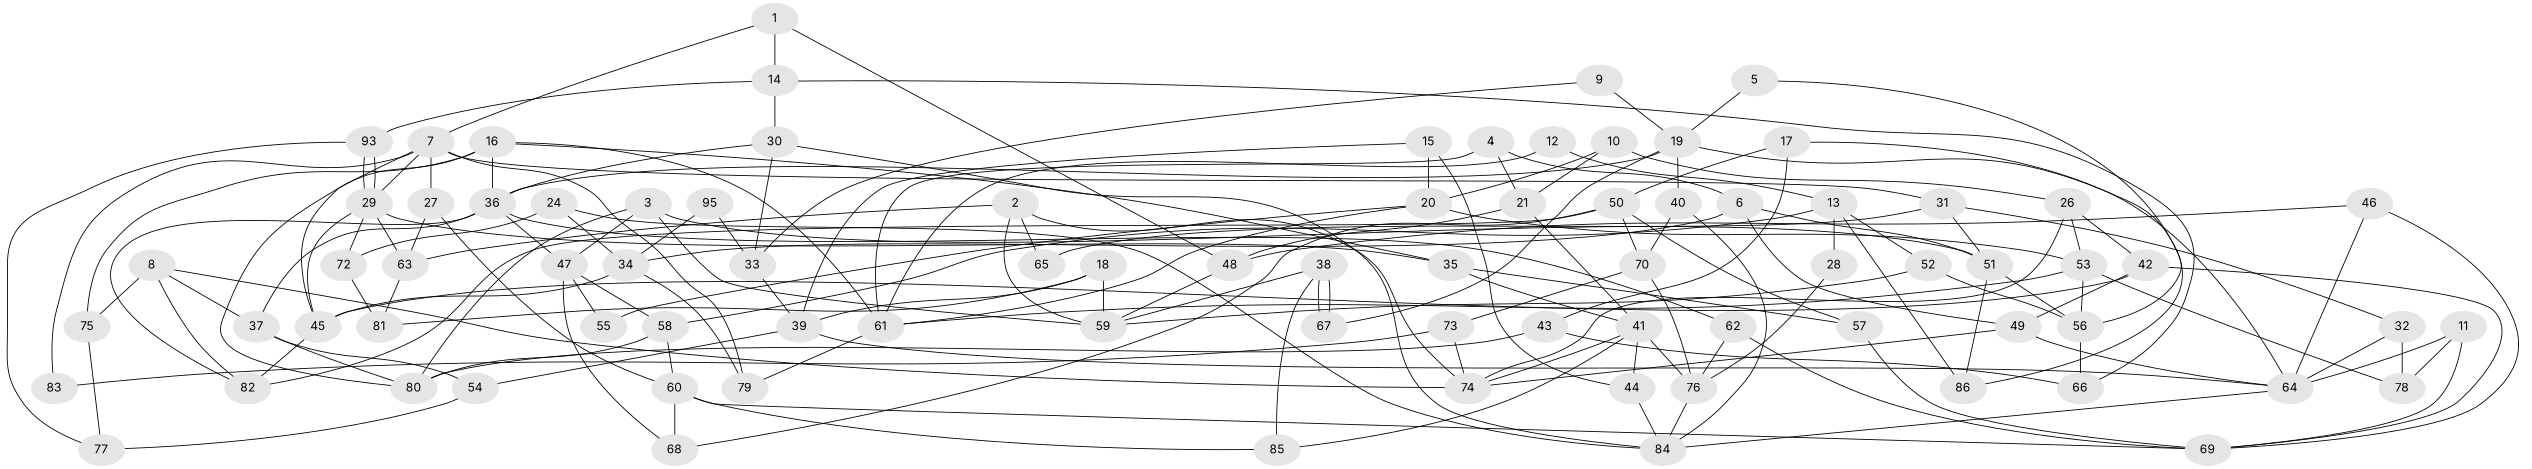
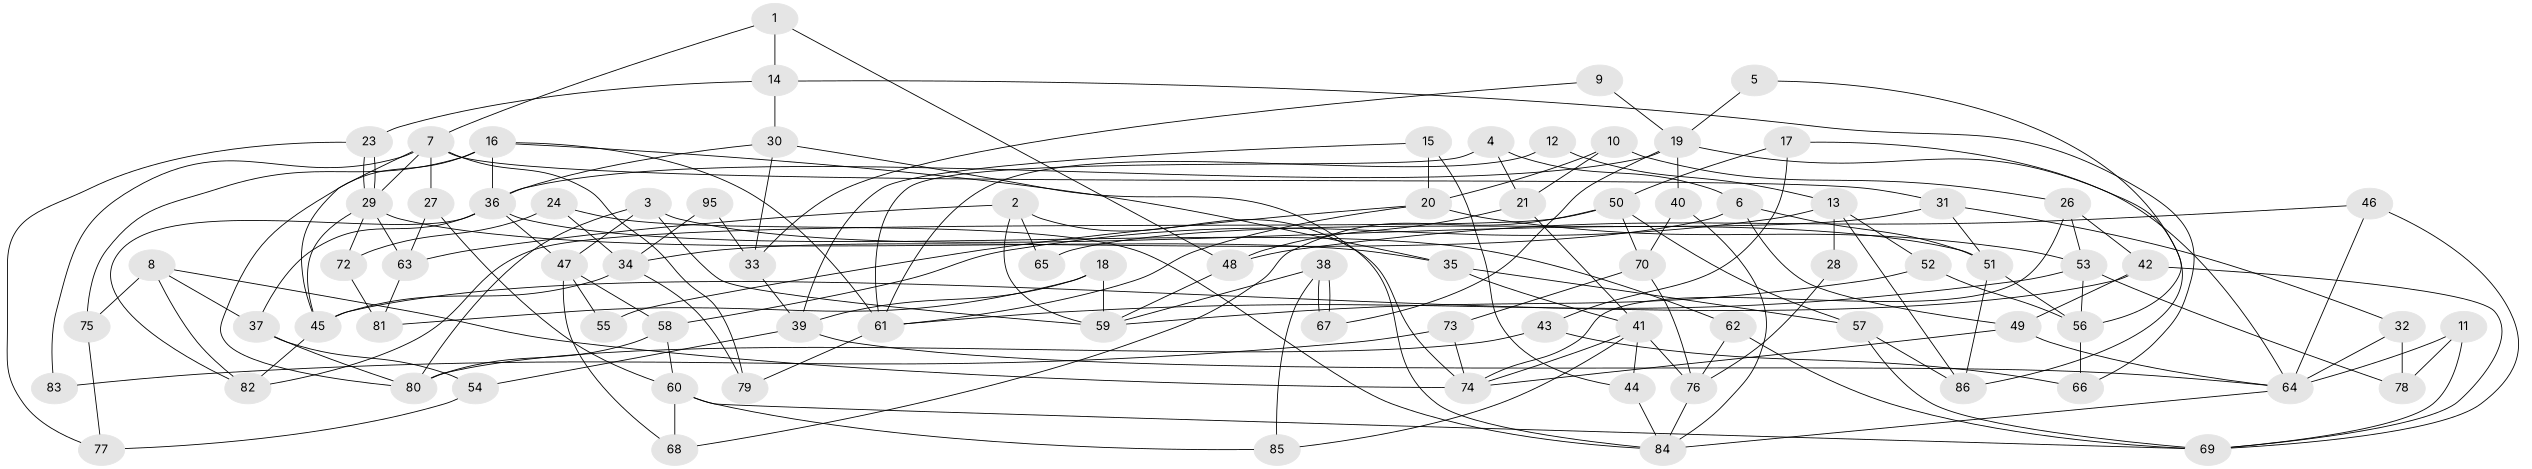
node "93": label "93" -> "23"
edge "57" -- "86": added
